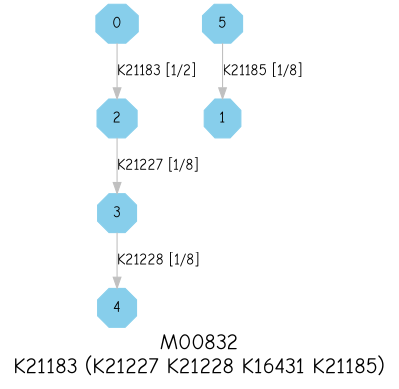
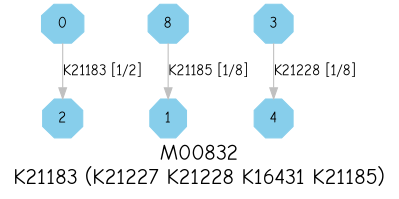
node "5": label "5" -> "8"
edge "2" -> "3": removed, label "K21227 [1/8]"
